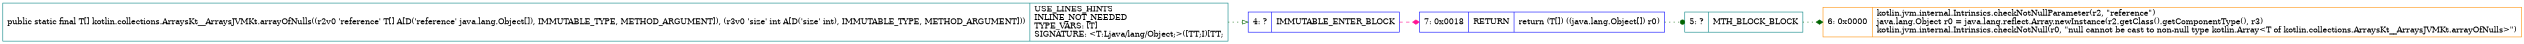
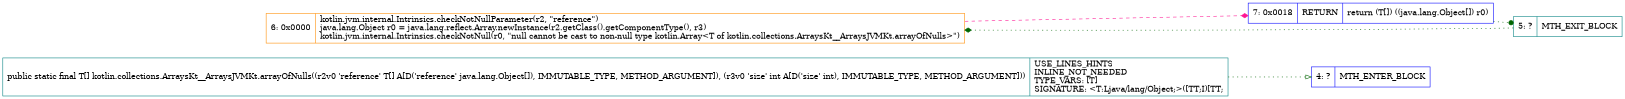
node "4: ?": text "IMMUTABLE_ENTER_BLOCK" -> "MTH_ENTER_BLOCK"
edge "4: ?" -> "7: 0x0018": now "6: 0x0000" -> "7: 0x0018"
node "5: ?": text "MTH_BLOCK_BLOCK" -> "MTH_EXIT_BLOCK"
